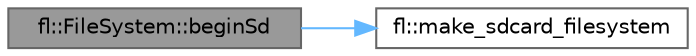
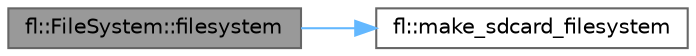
node "fl::FileSystem::beginSd": label "fl::FileSystem::beginSd" -> "fl::FileSystem::filesystem"
